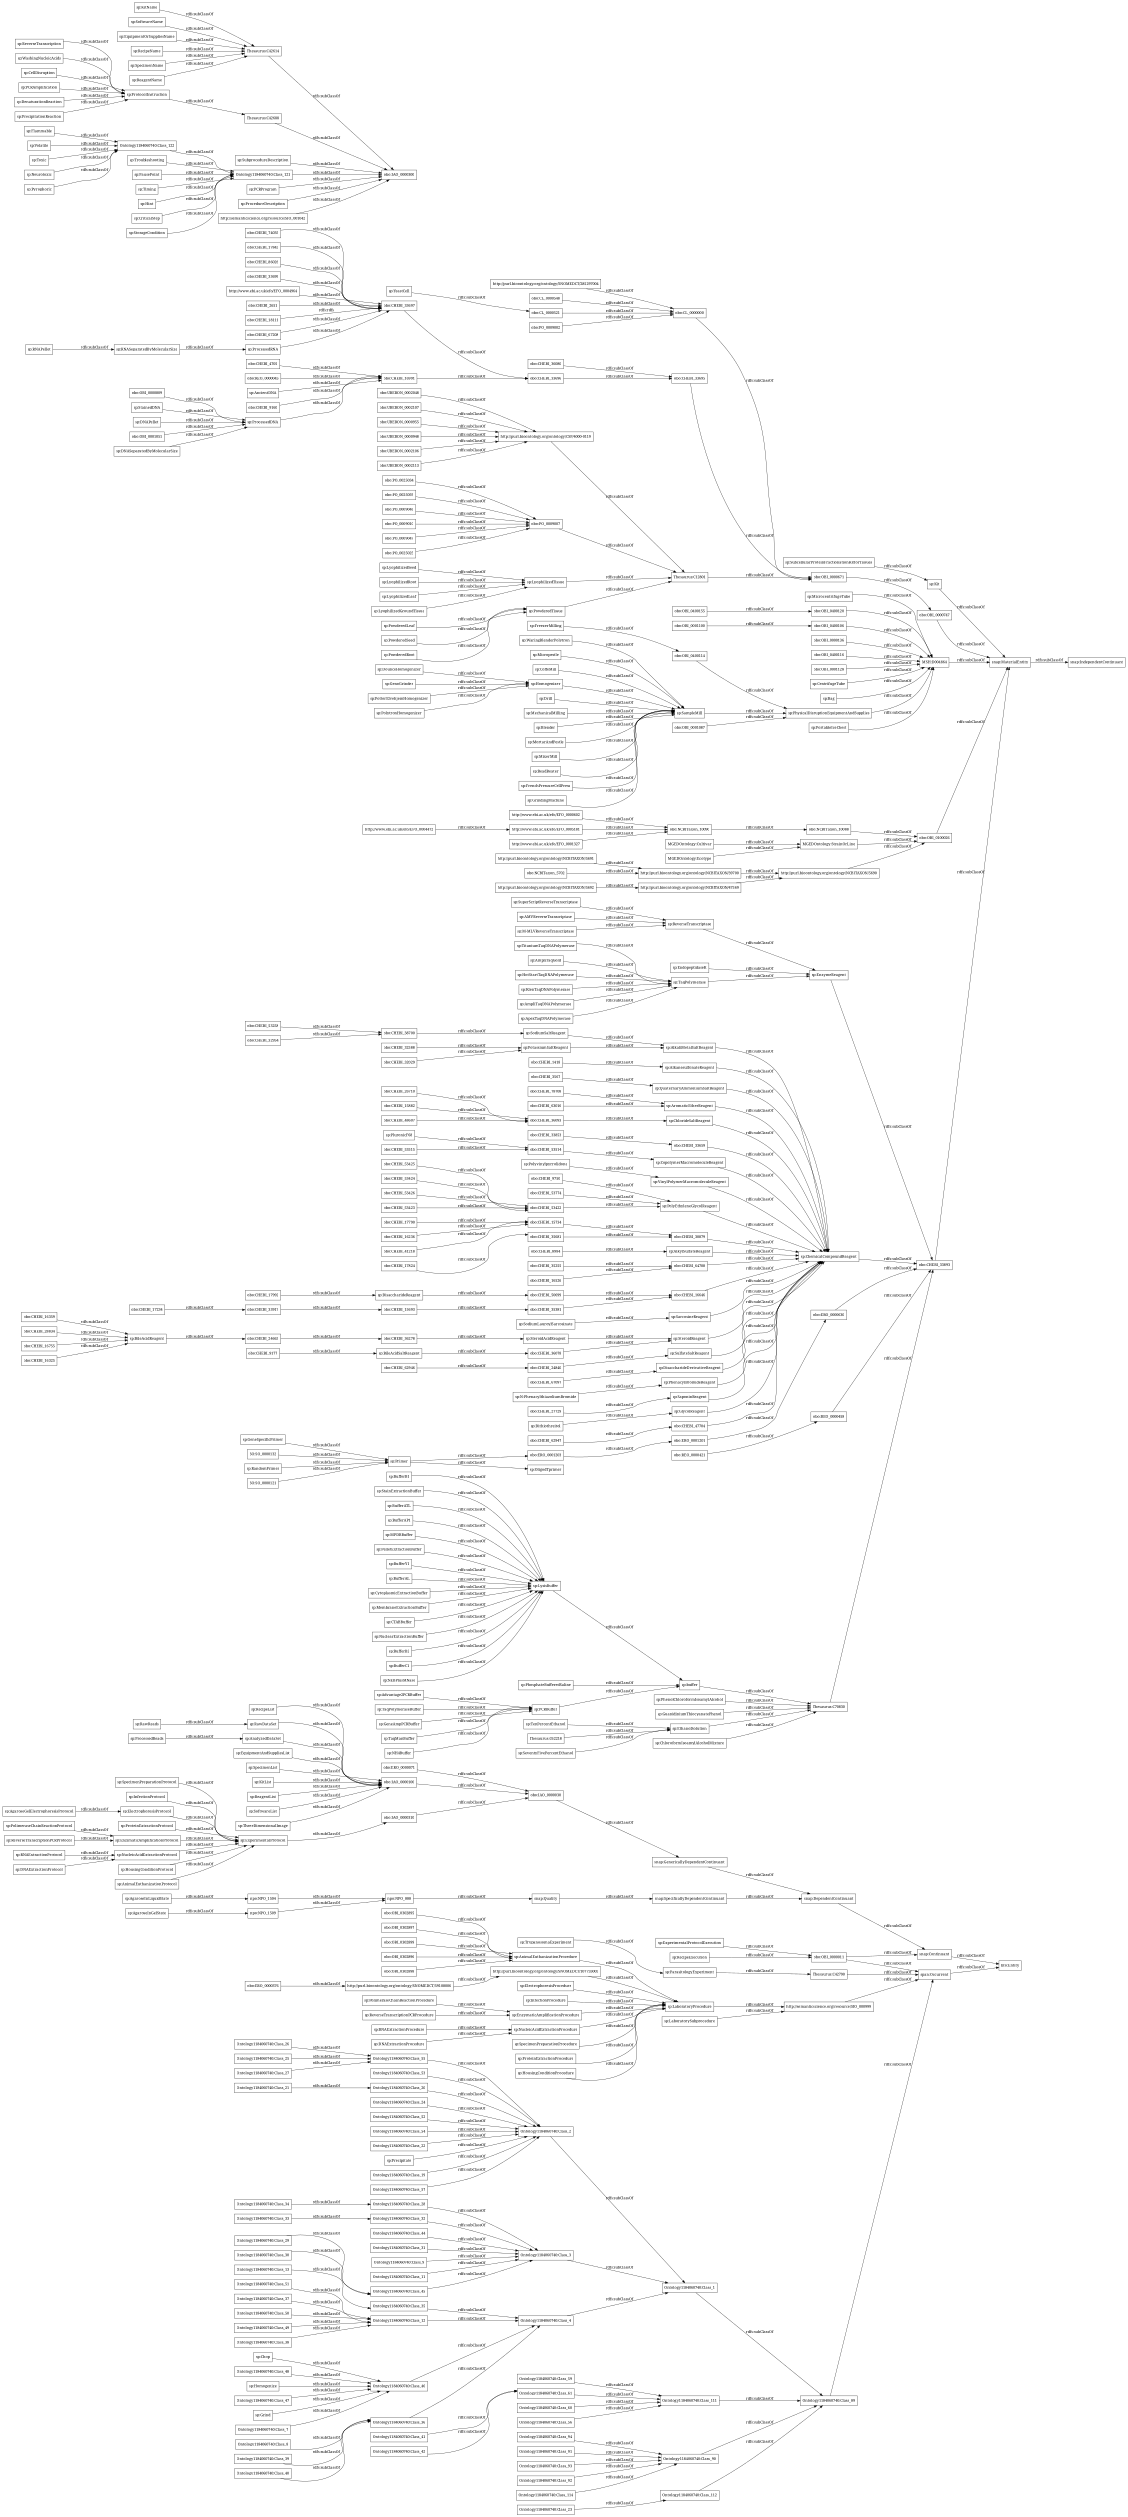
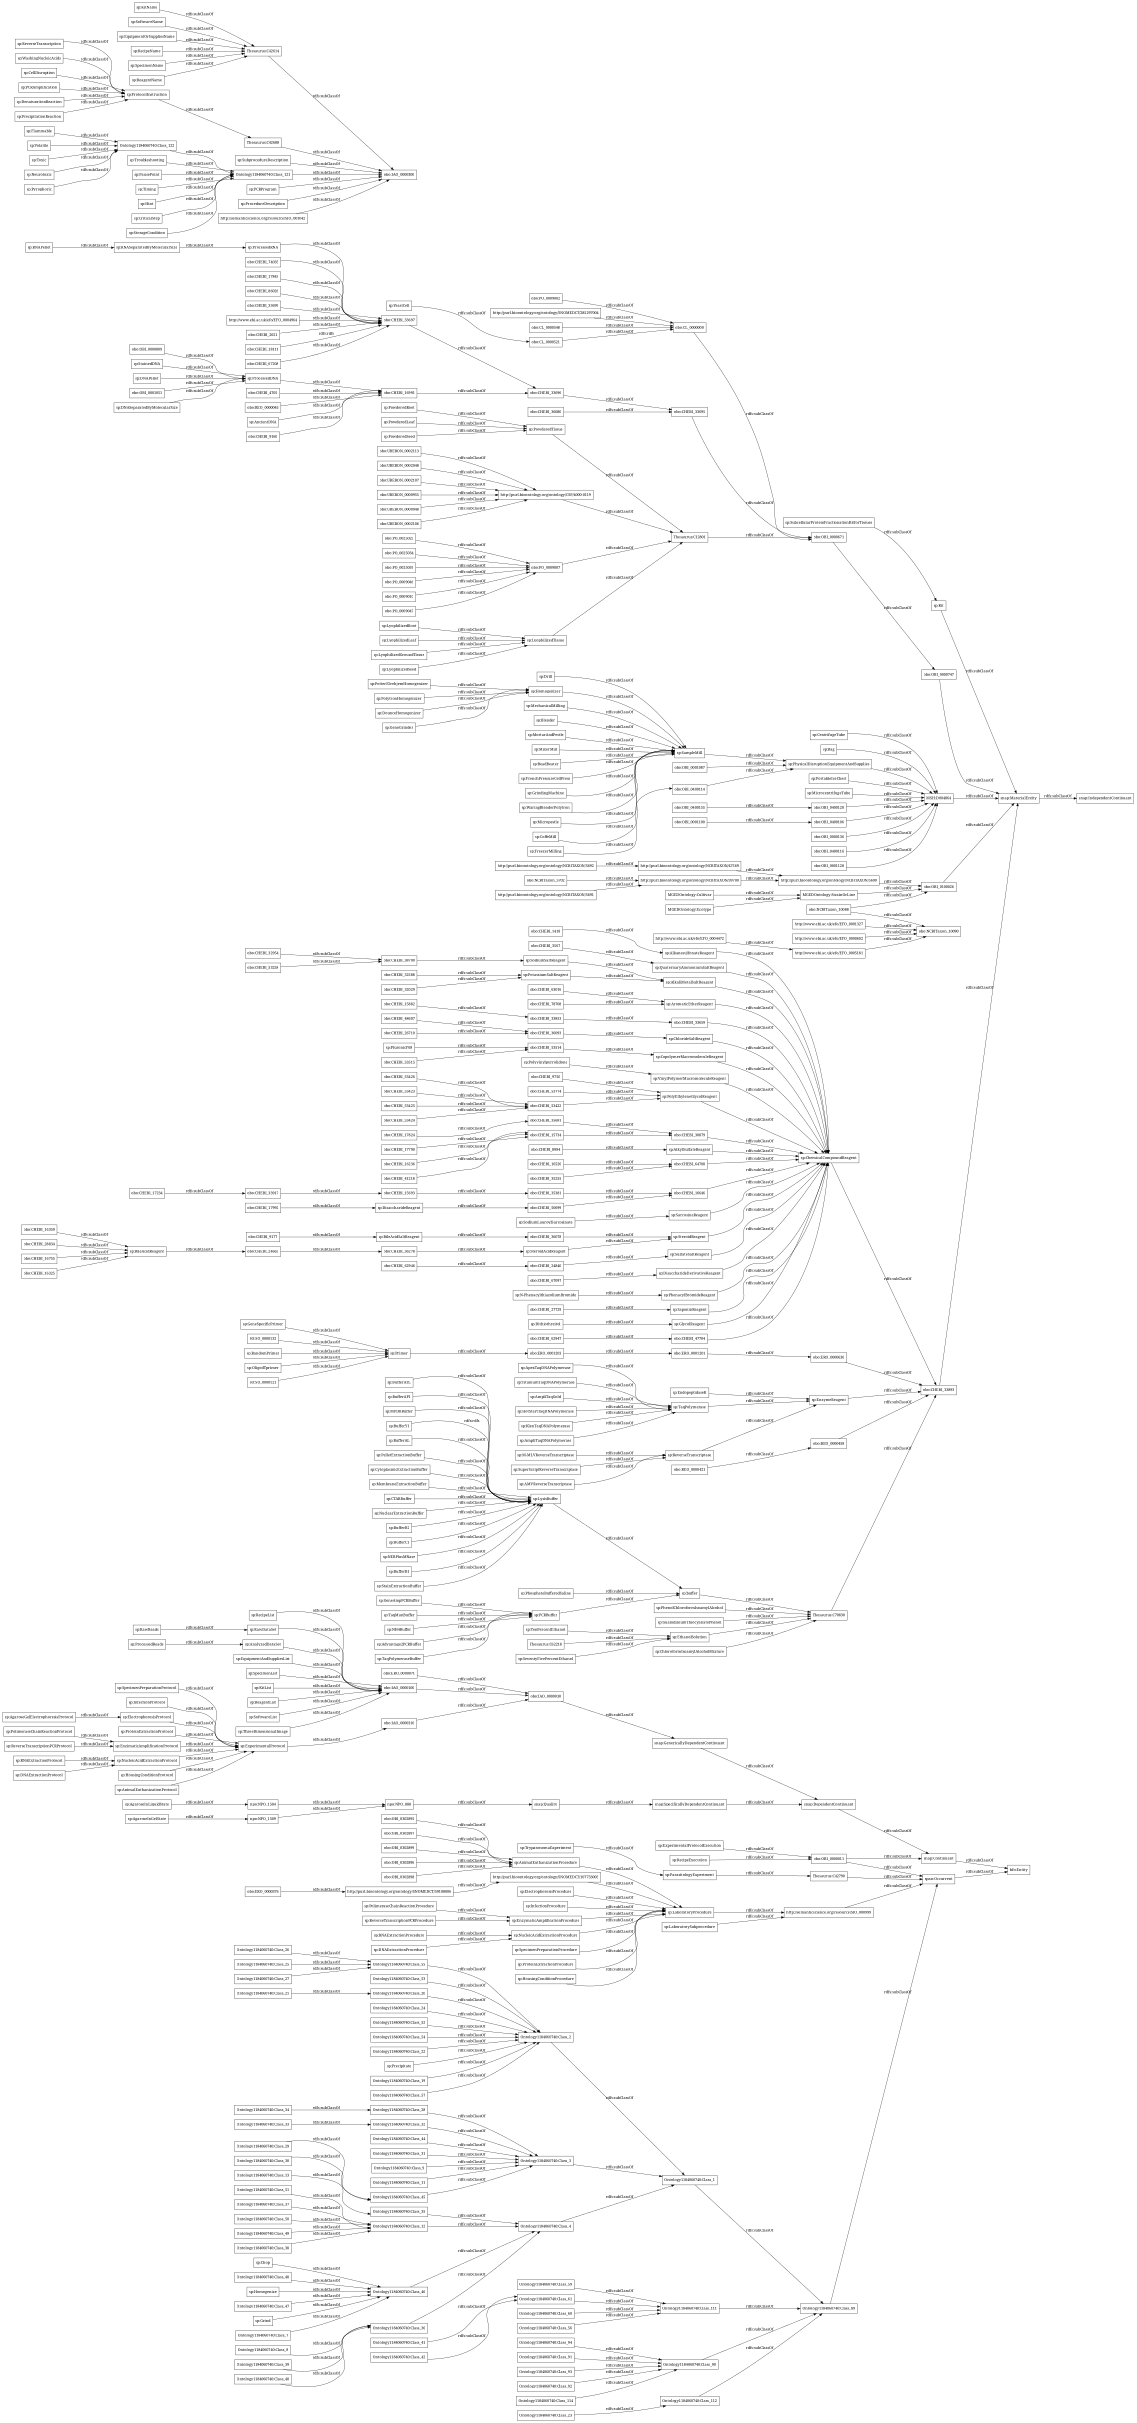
edge "obo:NCBITaxon_10090" -> "obo:NCBITaxon_10088": reversed
edge "obo:CHEBI_15882" -> "obo:CHEBI_36093": now "obo:CHEBI_15882" -> "obo:CHEBI_33853"
edge "sp:Primer" -> "sp:OligodTprimer": reversed
edge "sp:BufferY1" -> "sp:LysisBuffer": label "rdfs:subClassOf" -> "rdfs:rdfs"
